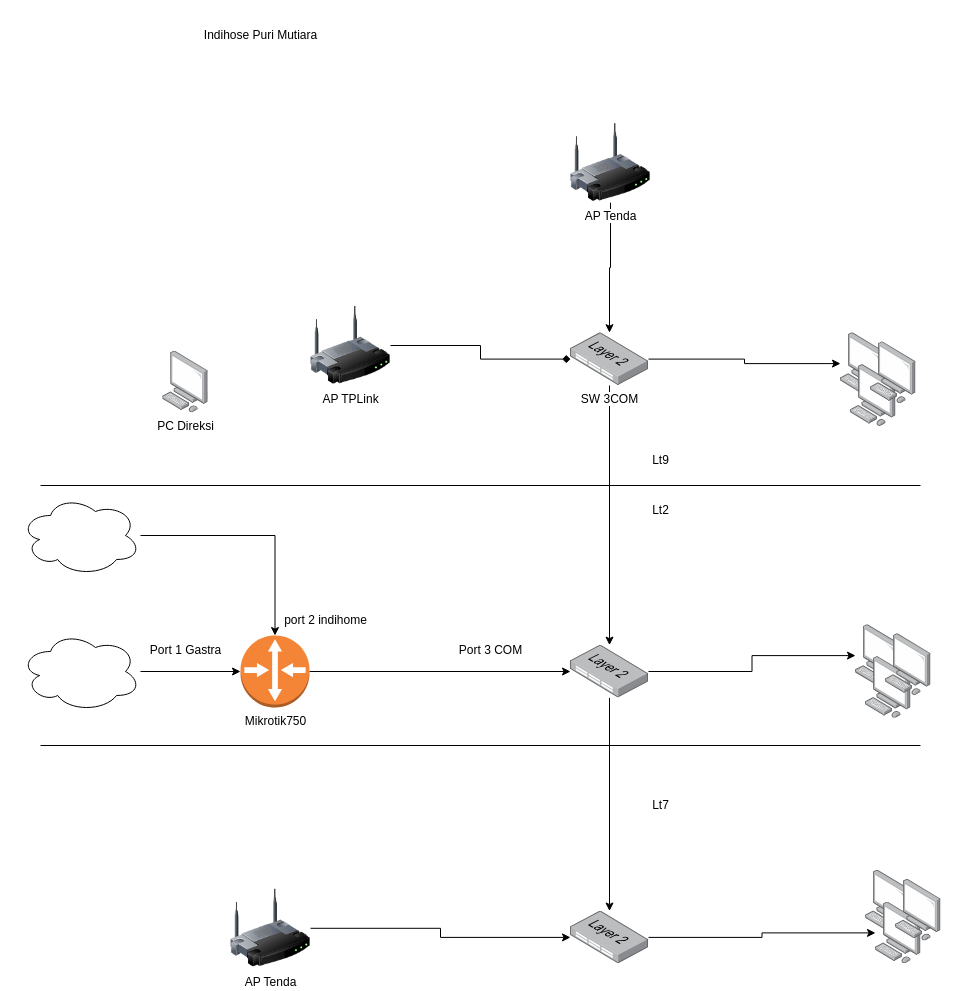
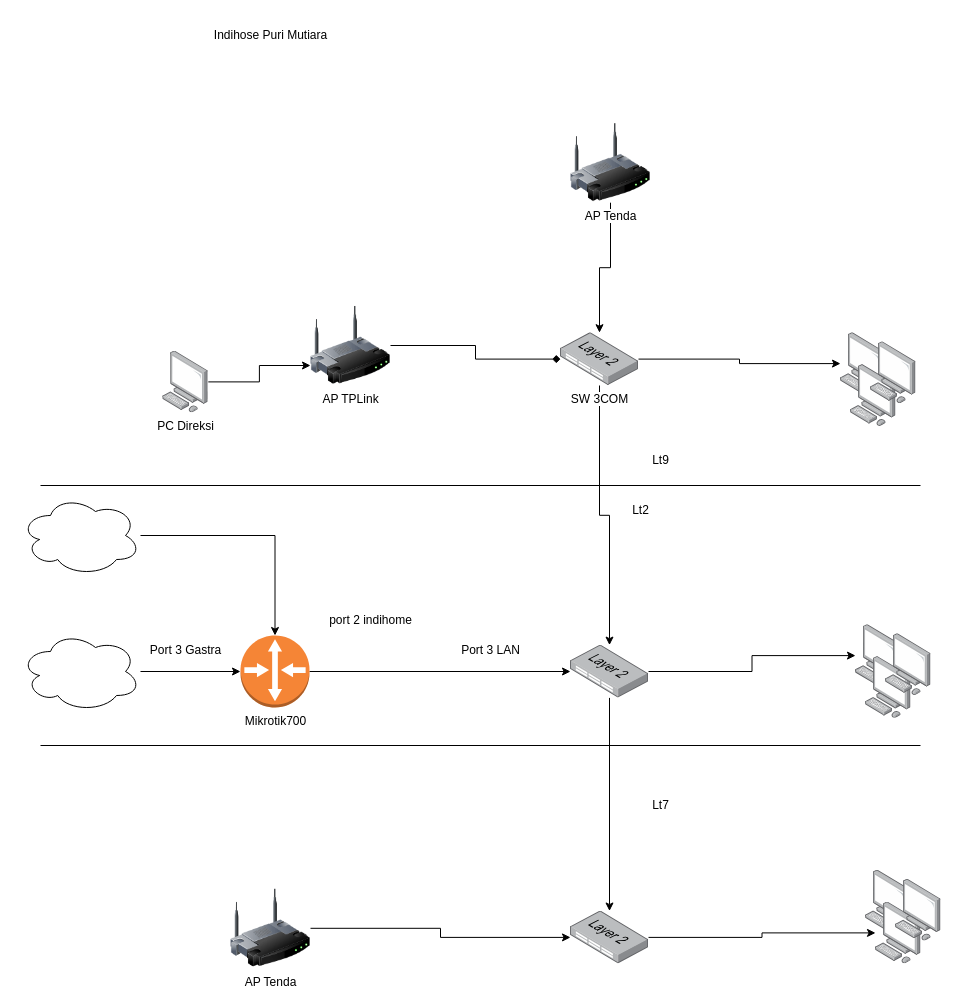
node "Indihose Puri Mutiara": moved (261, 36) -> (271, 36)
node "SW 3COM": moved (610, 359) -> (600, 359)
edge "PC Direksi" -> "AP TPLink": added
node "Lt2": moved (661, 511) -> (641, 511)
node "port 2 indihome": moved (326, 621) -> (371, 621)
node "Port 1 Gastra": label "Port 1 Gastra" -> "Port 3 Gastra"
node "Port 3 COM": label "Port 3 COM" -> "Port 3 LAN"
node "Mikrotik750": label "Mikrotik750" -> "Mikrotik700"
